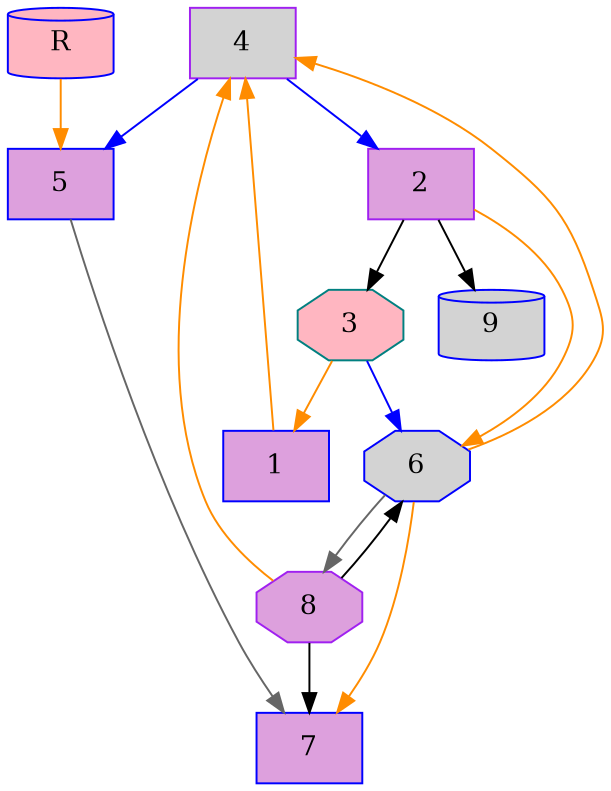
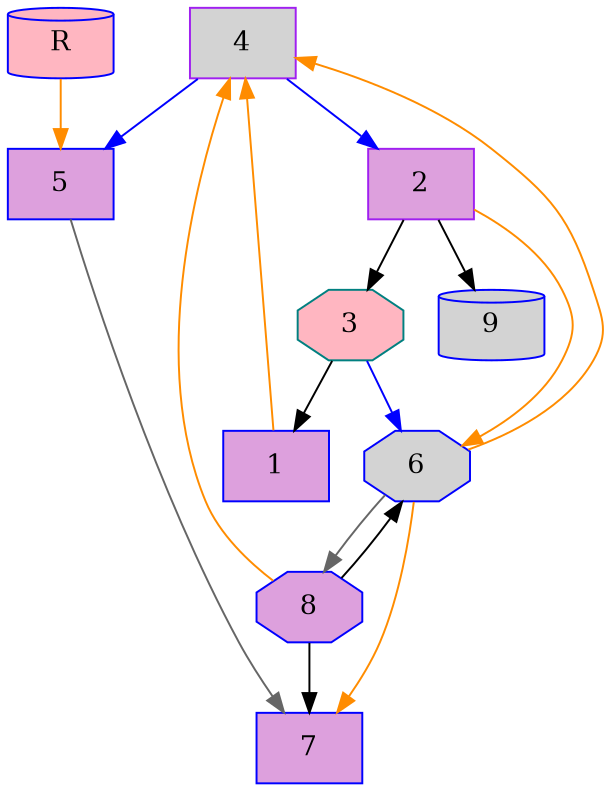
edge "3" -> "1": color darkorange -> black
node "8": color purple -> blue
